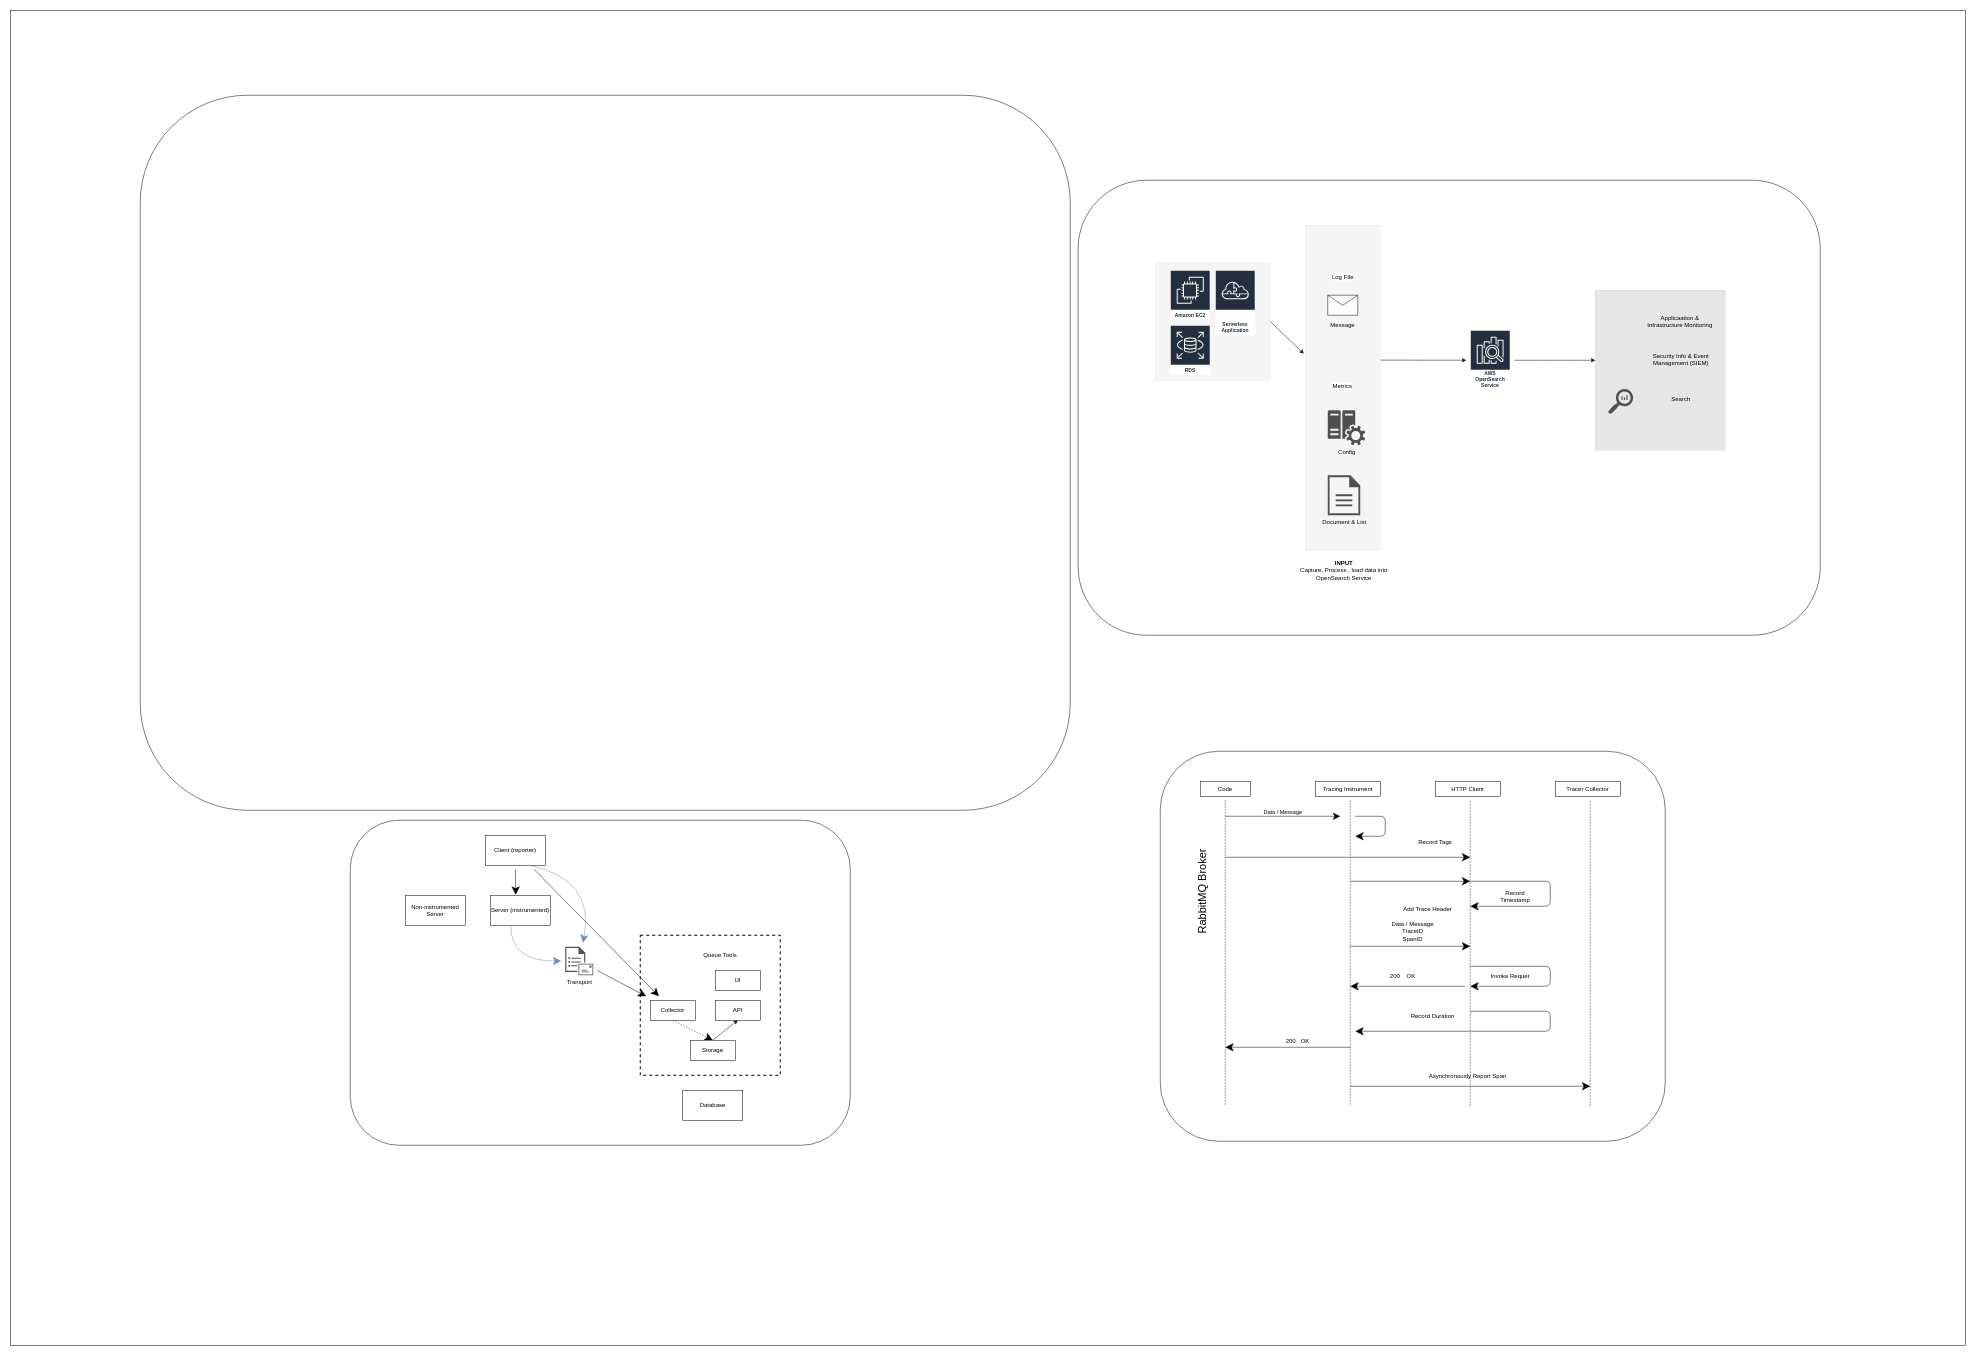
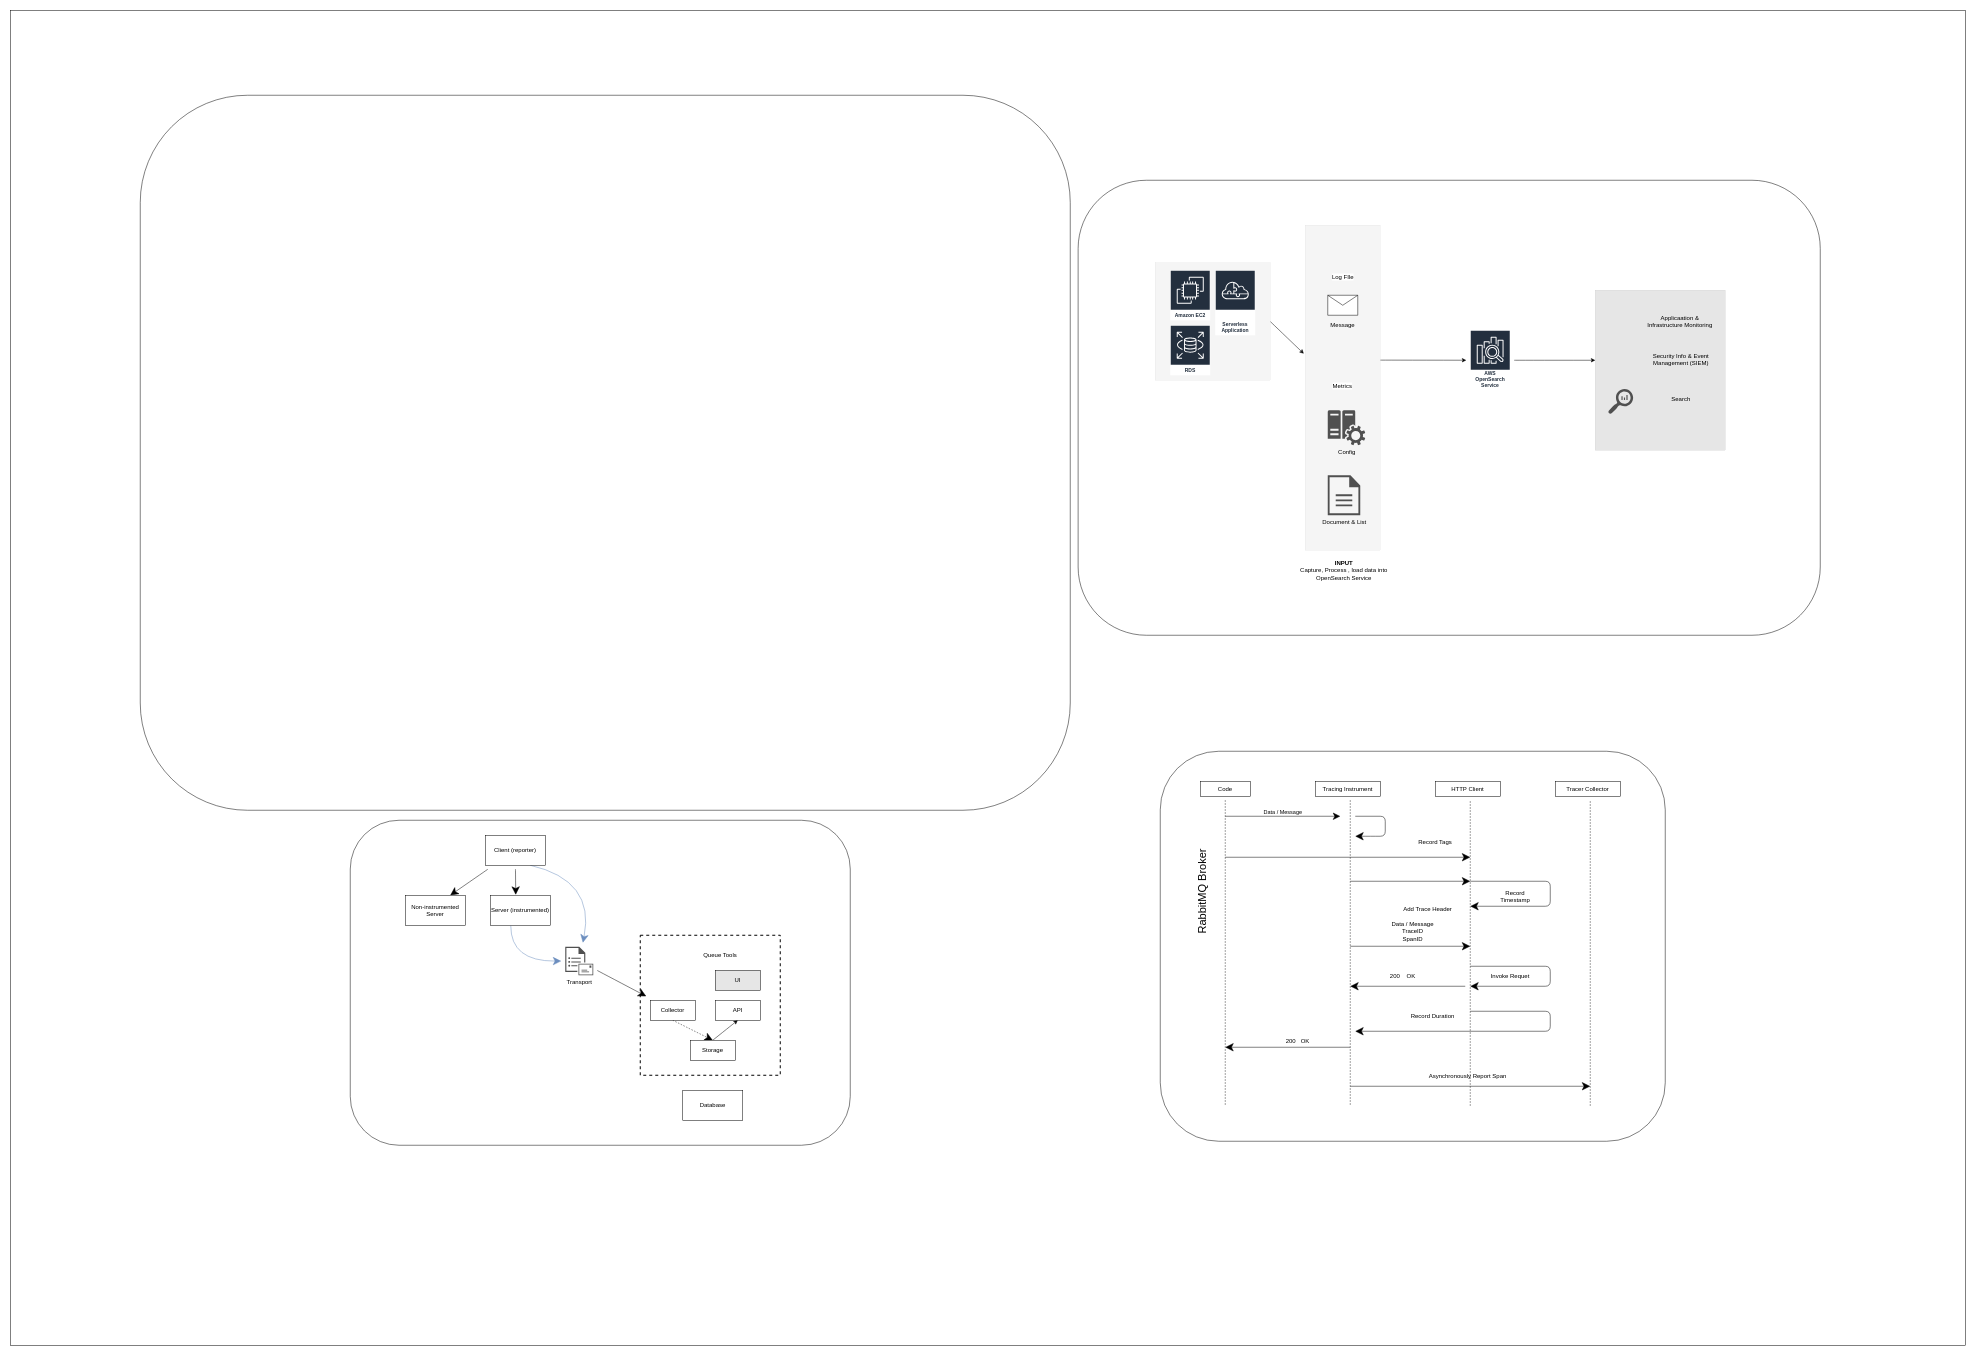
node "UI": fillcolor #ffffff -> #e6e6e6
edge "Client (reporter)" -> "Collector": now "Client (reporter)" -> "Non-instrumented Server"
